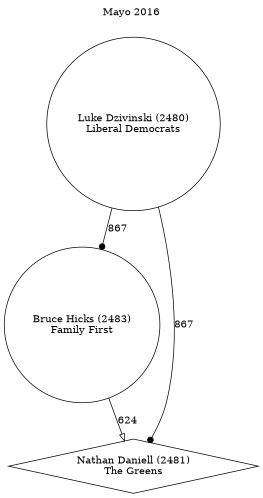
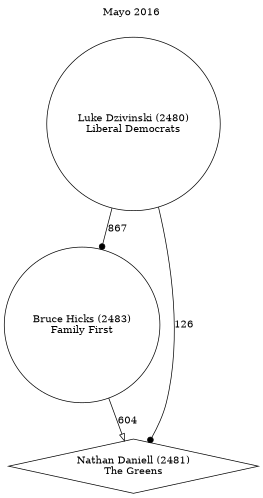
edge "Luke Dzivinski (2480) Liberal Democrats" -> "Nathan Daniell (2481) The Greens": label "867" -> "126"
edge "Bruce Hicks (2483) Family First" -> "Nathan Daniell (2481) The Greens": label "624" -> "604"
